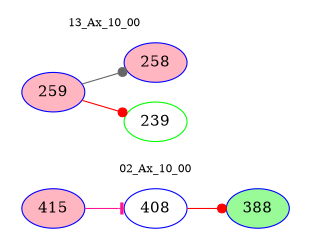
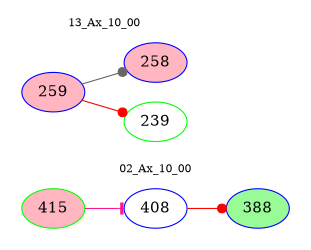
node "415": color blue -> green
